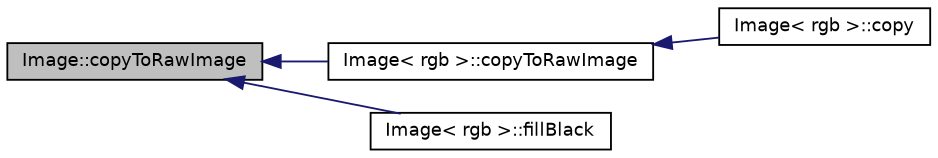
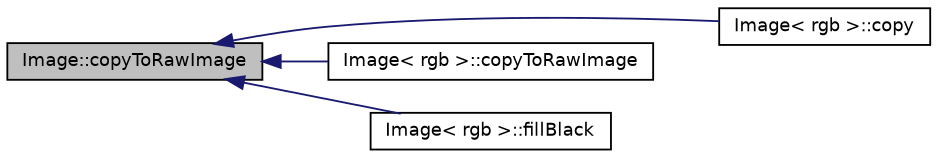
edge "Image< rgb >::copy" -> "Image< rgb >::copyToRawImage": now "Image< rgb >::copy" -> "Image::copyToRawImage"
